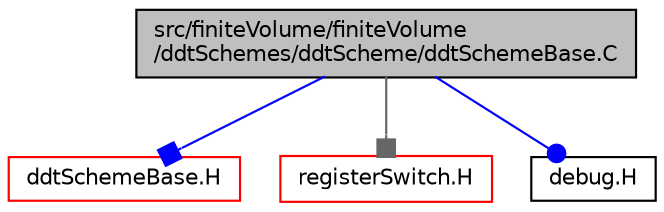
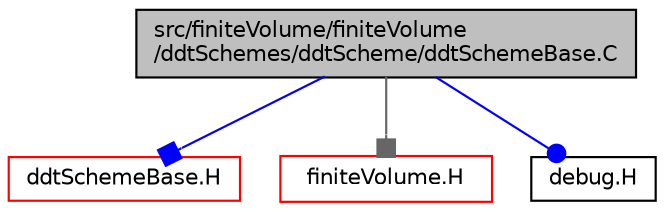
node "registerSwitch.H": label "registerSwitch.H" -> "finiteVolume.H"
